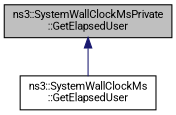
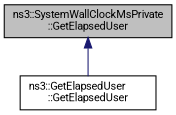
node "ns3::SystemWallClockMs ::GetElapsedUser": label "ns3::SystemWallClockMs ::GetElapsedUser" -> "ns3::GetElapsedUser ::GetElapsedUser"
